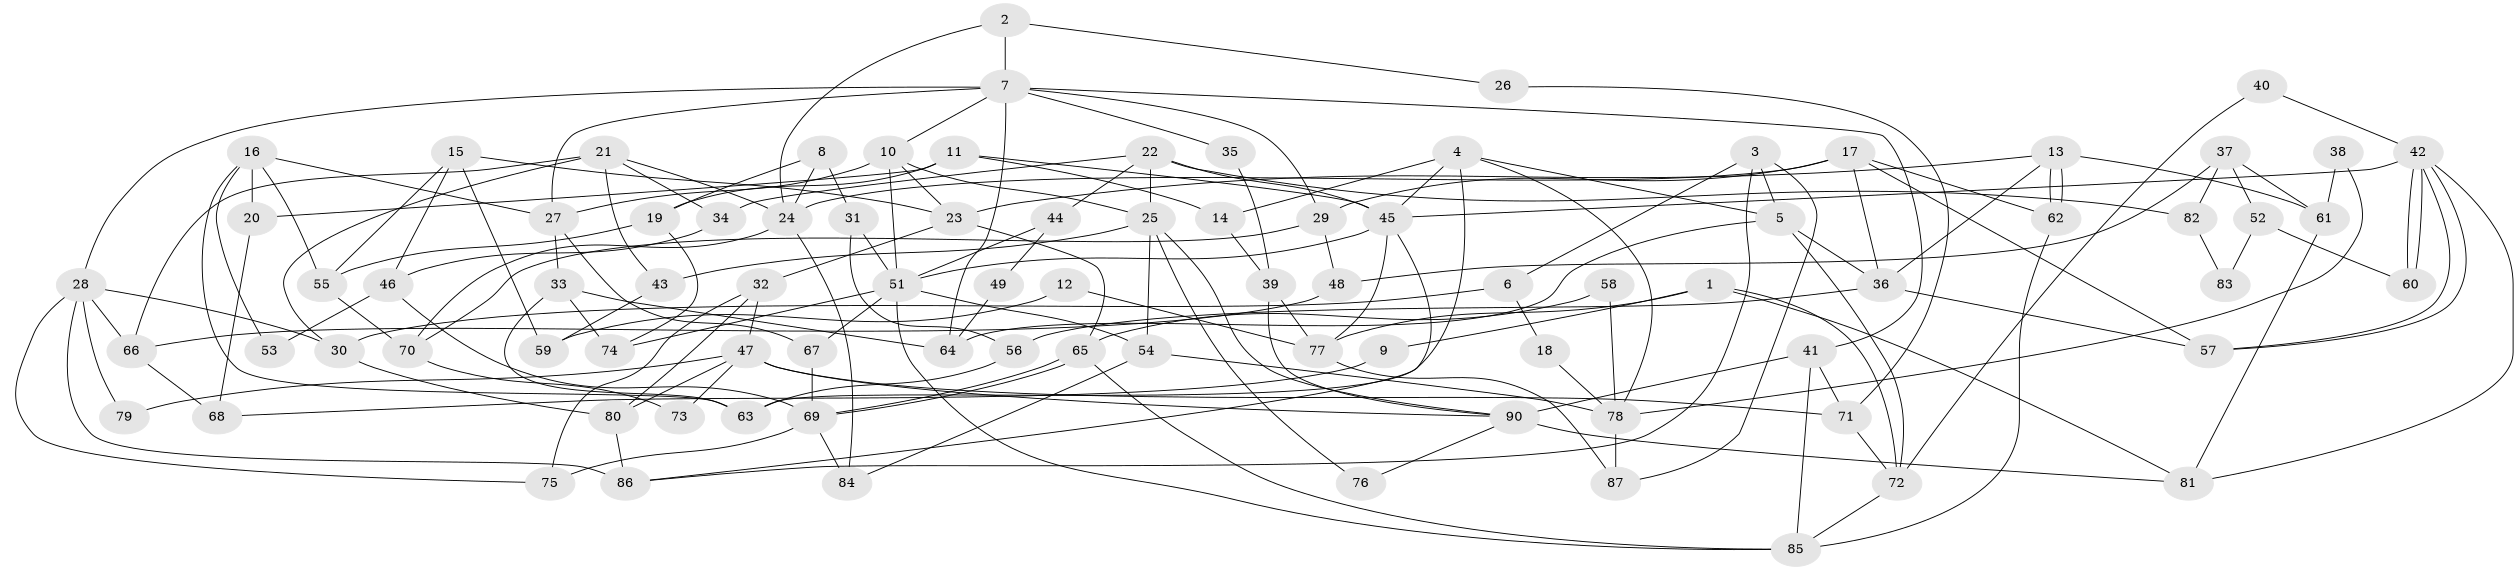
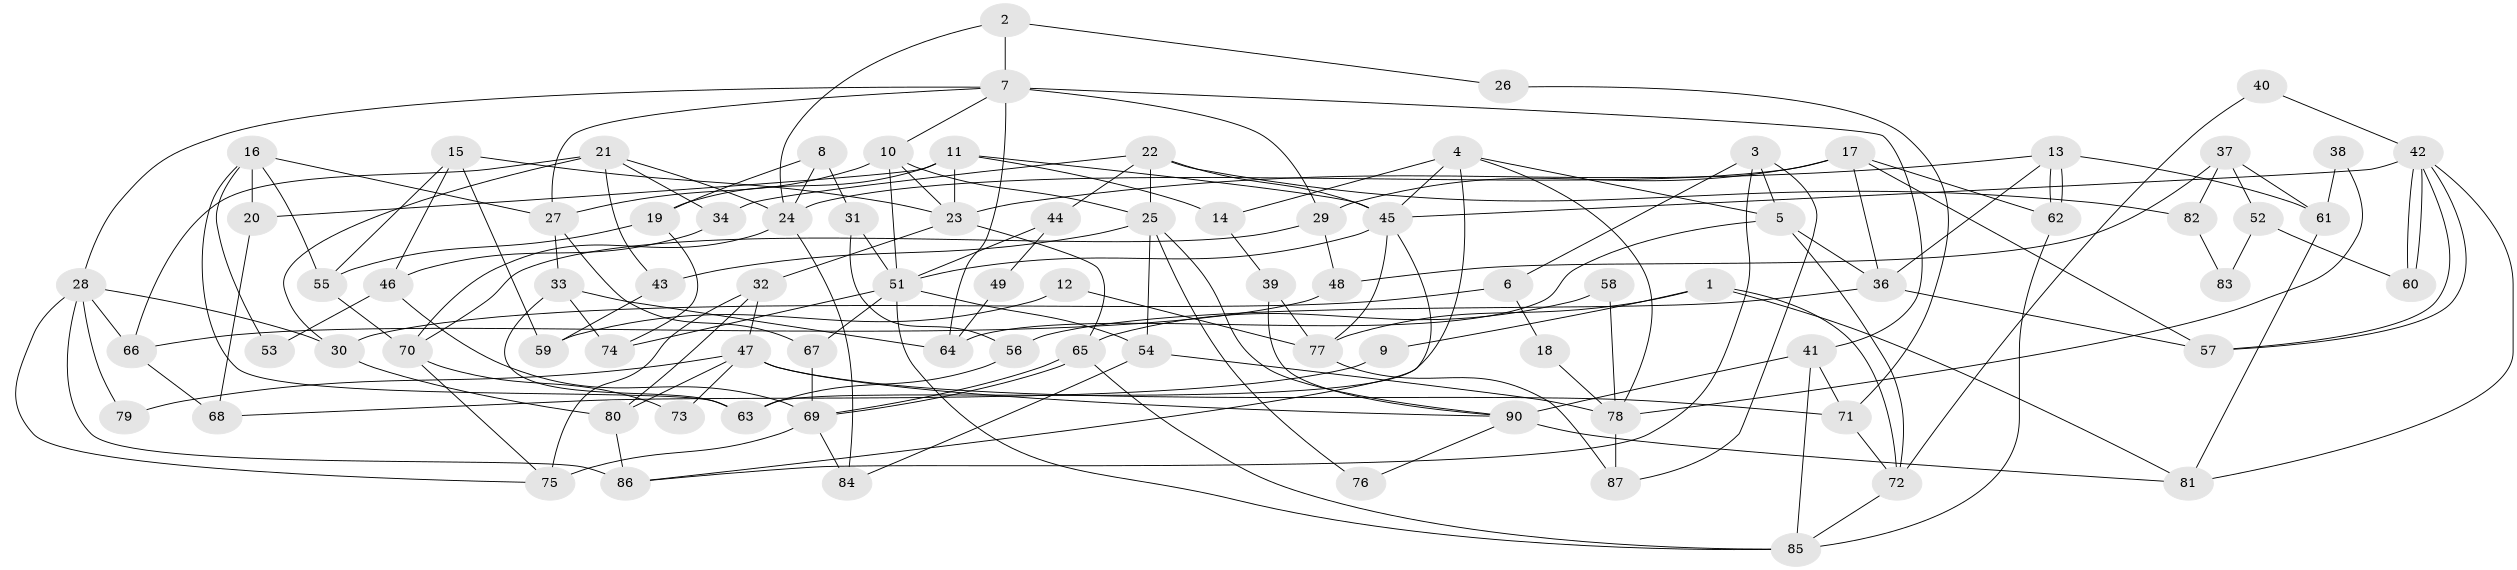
node "35": removed
edge "11" -- "23": added
edge "70" -- "75": added
